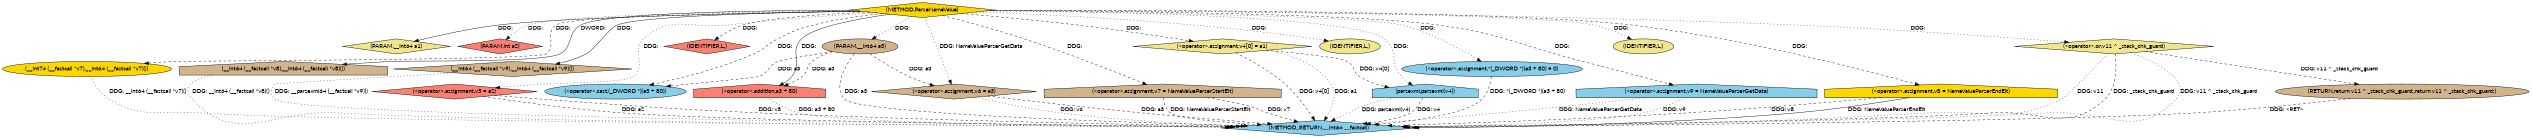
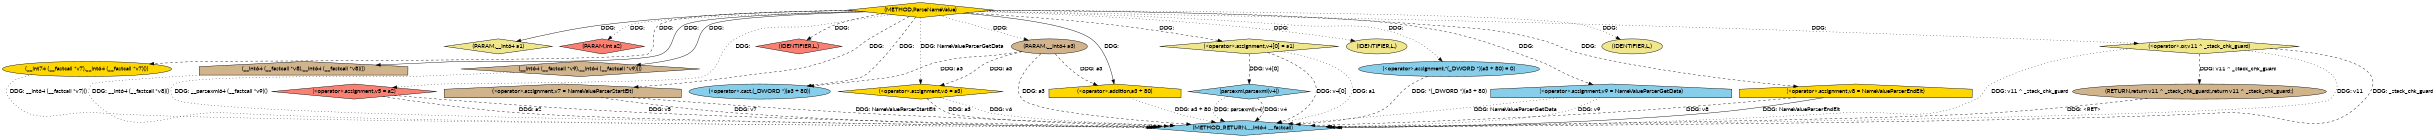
edge "(METHOD,ParseNameValue)" -> "(parsexml,parsexml(v4))": removed, label "DDG:"
edge "(METHOD,ParseNameValue)" -> "(__int64 (__fastcall *v8),__int64 (__fastcall *v8)())": label "DWORD: " -> "DDG: "
node "(<operator>.addition,a3 + 80)": fillcolor salmon -> gold
node "(<operator>.assignment,v6 = a3)": fillcolor tan -> gold
node "(parsexml,parsexml(v4))": shape house -> diamond
